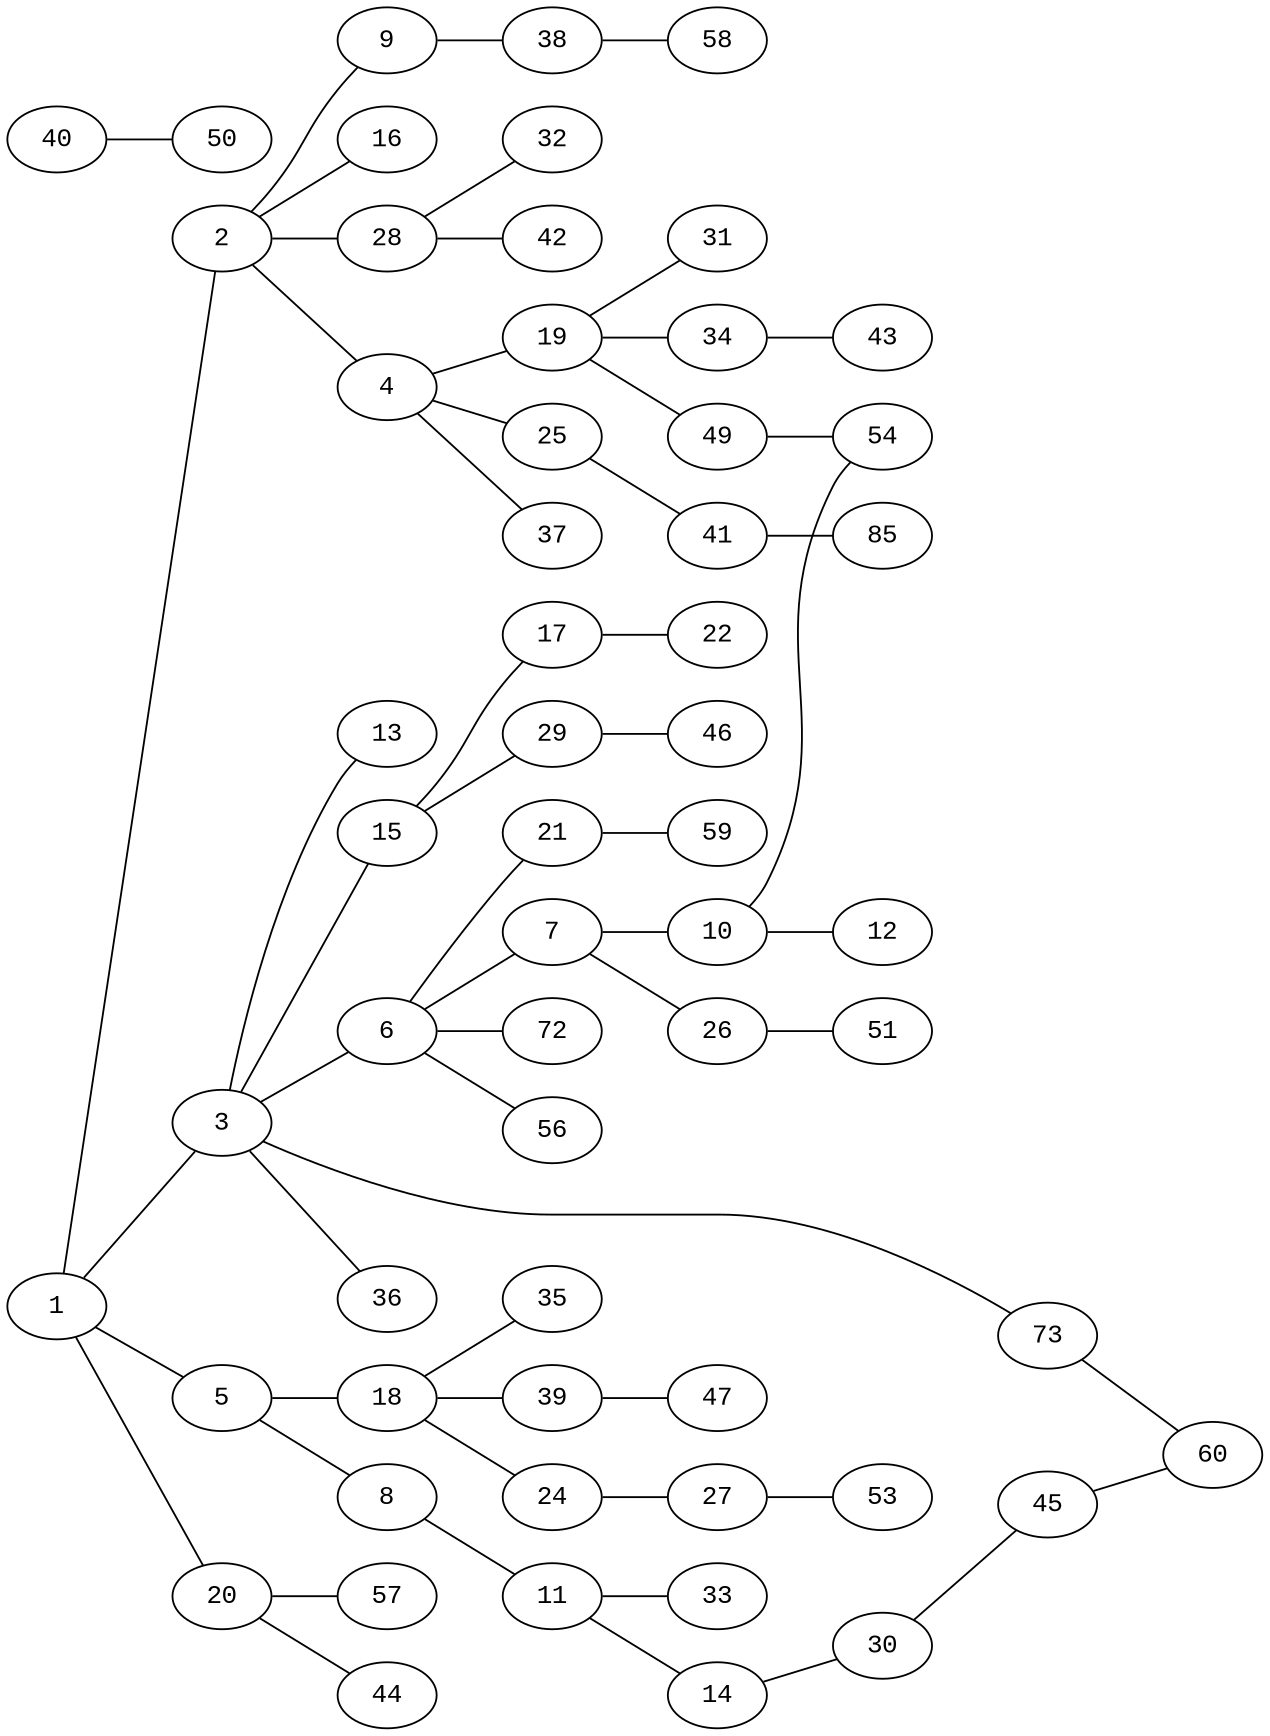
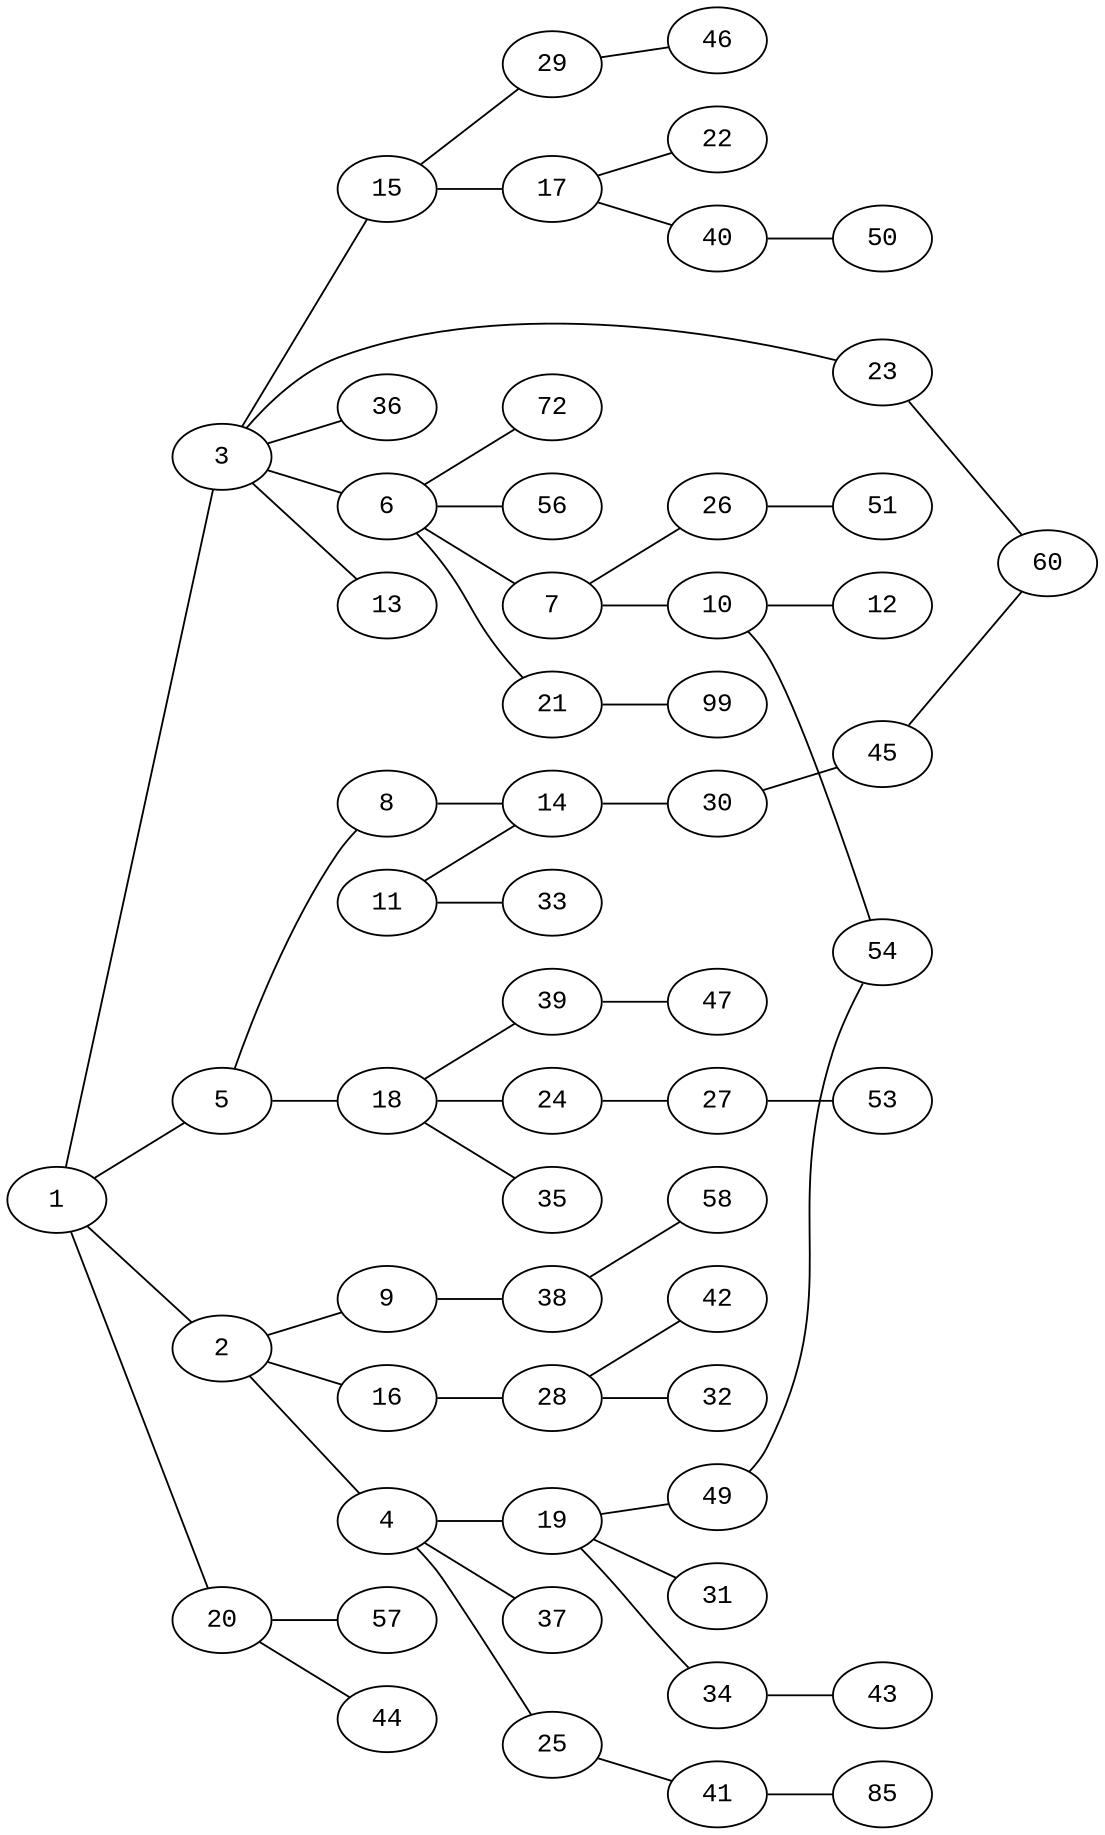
edge "17" -- "40": added
edge "2" -- "28": now "16" -- "28"
node "59": label "59" -> "99"
node "73": label "73" -> "23"
edge "8" -- "11": now "8" -- "14"
